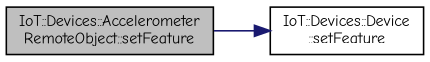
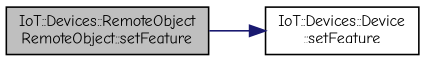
node "IoT::Devices::Accelerometer RemoteObject::setFeature": label "IoT::Devices::Accelerometer RemoteObject::setFeature" -> "IoT::Devices::RemoteObject RemoteObject::setFeature"
